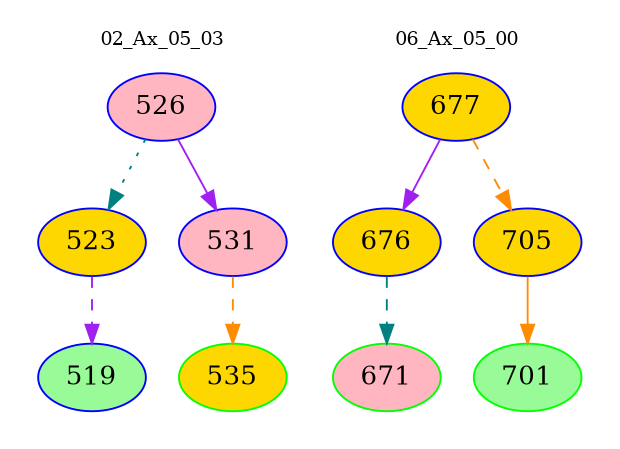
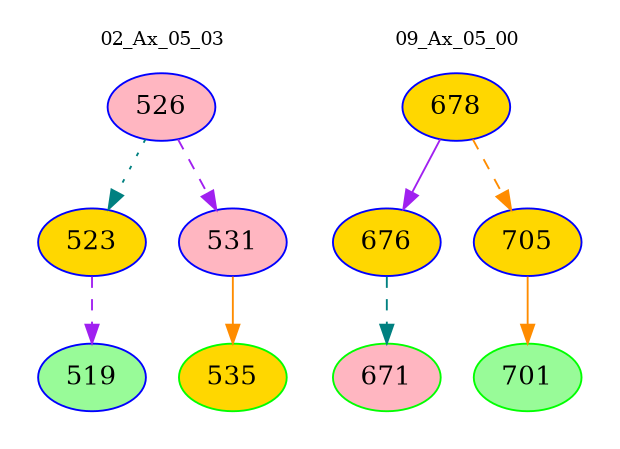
cluster "06_Ax_05_00": label "06_Ax_05_00" -> "09_Ax_05_00"
node "677": label "677" -> "678"
edge "526" -> "531": style solid -> dashed
edge "531" -> "535": style dashed -> solid
